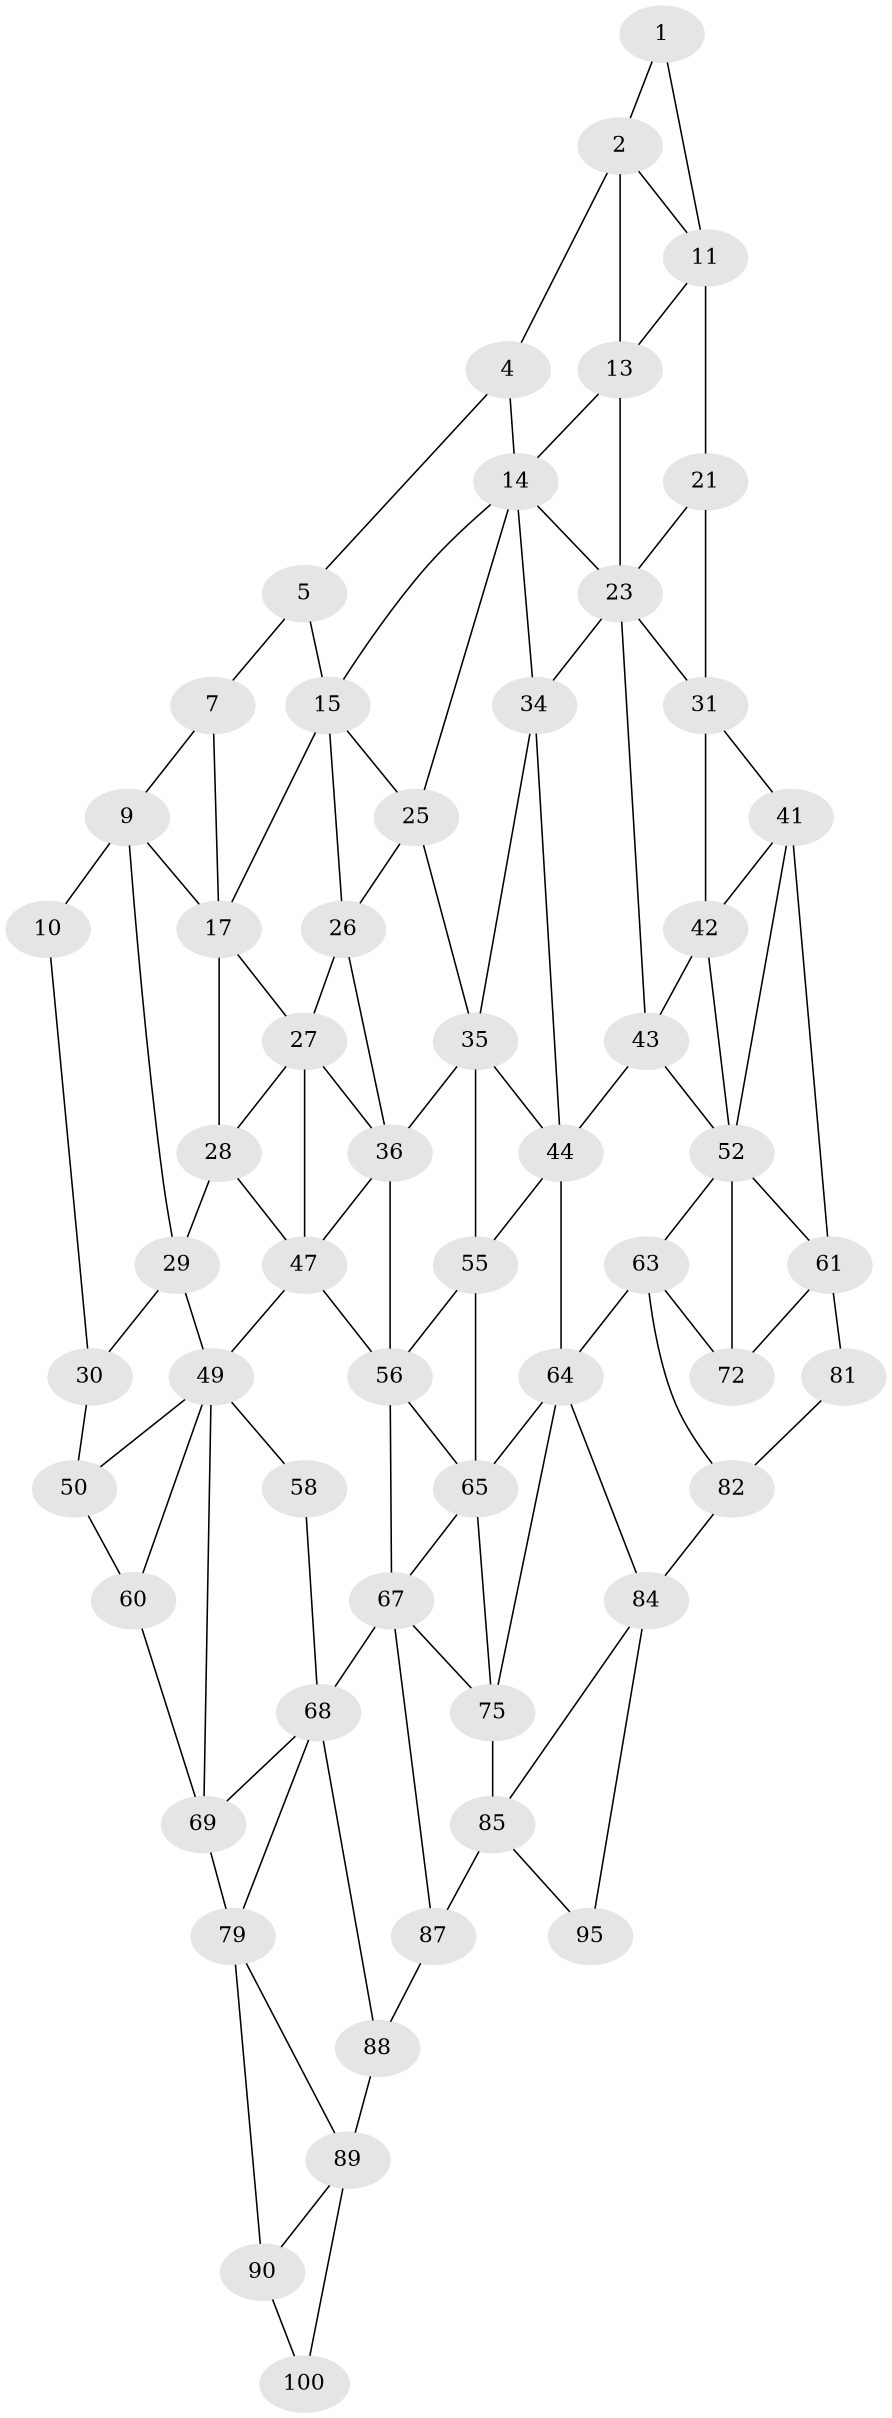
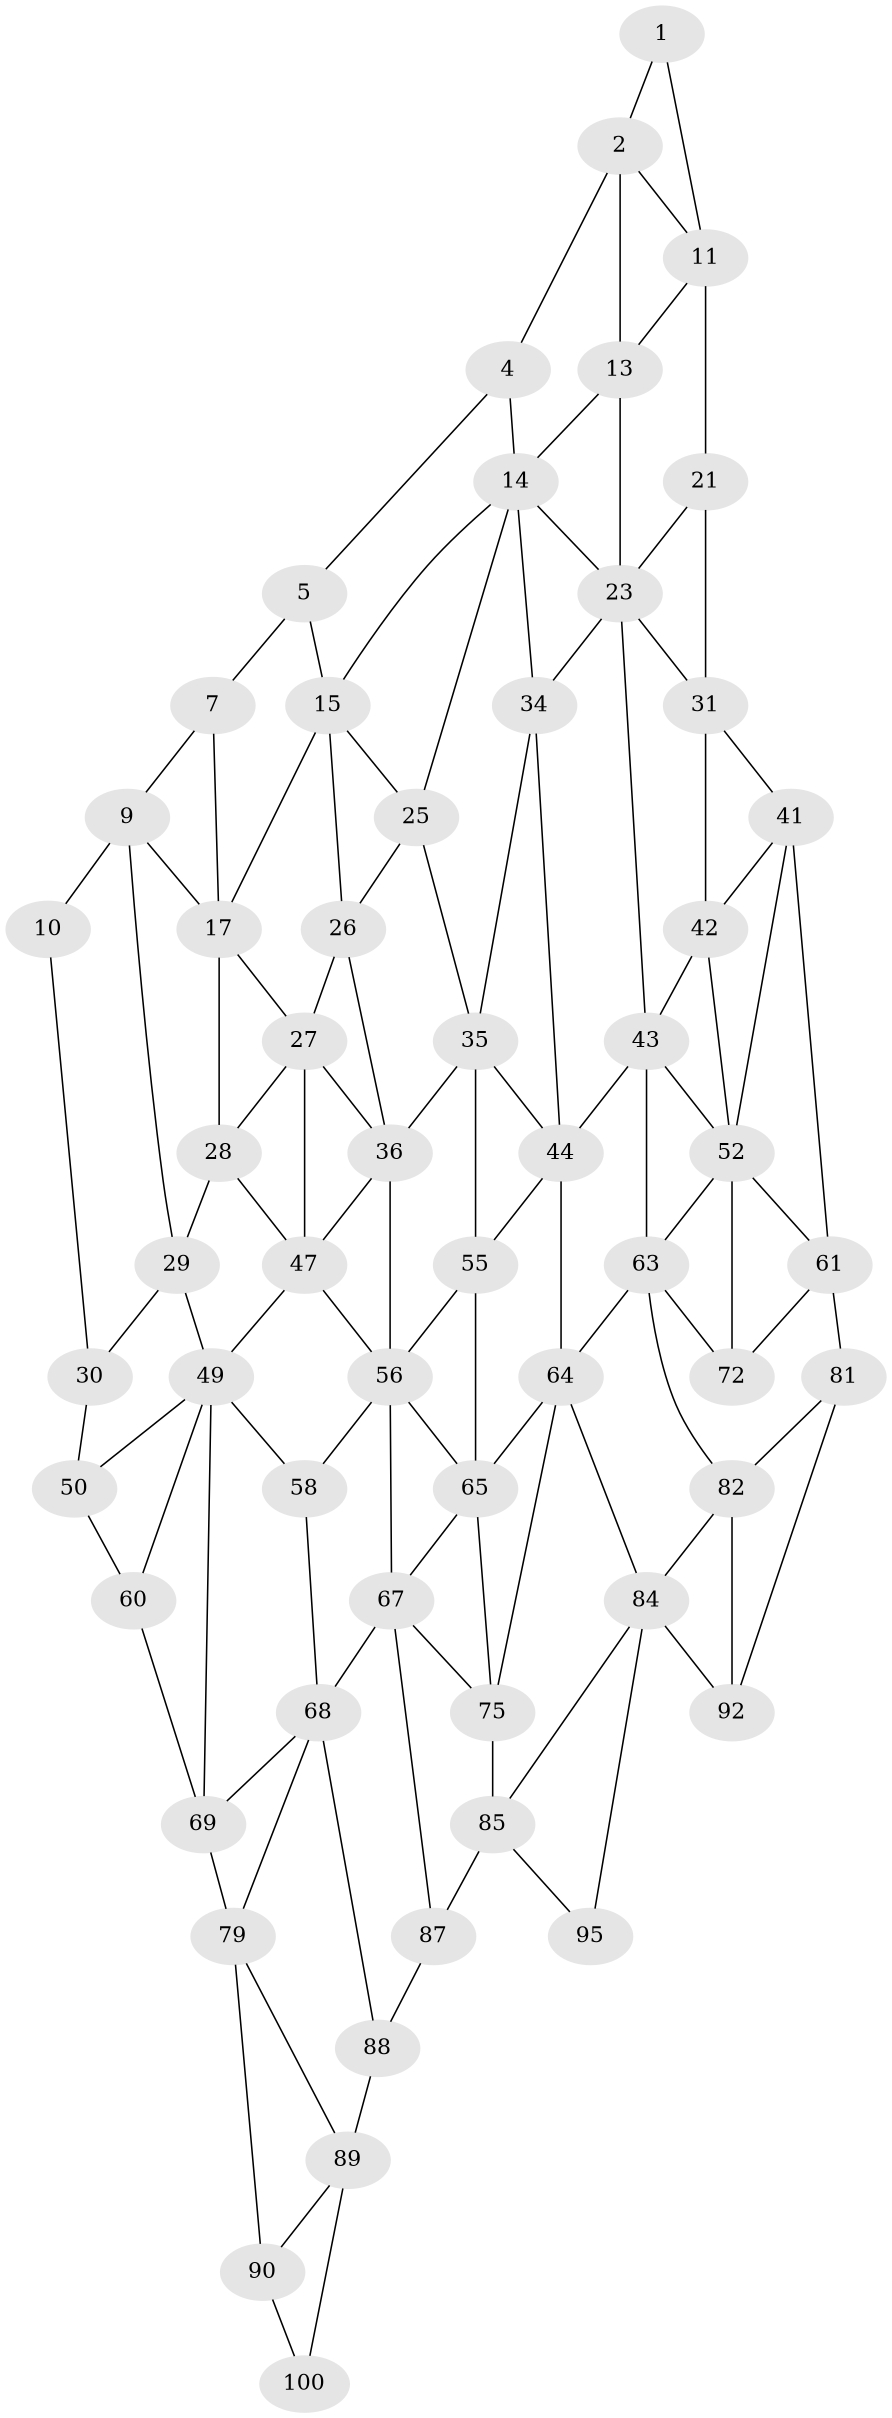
edge "43" -- "63": added
edge "56" -- "58": added
node "92": added
